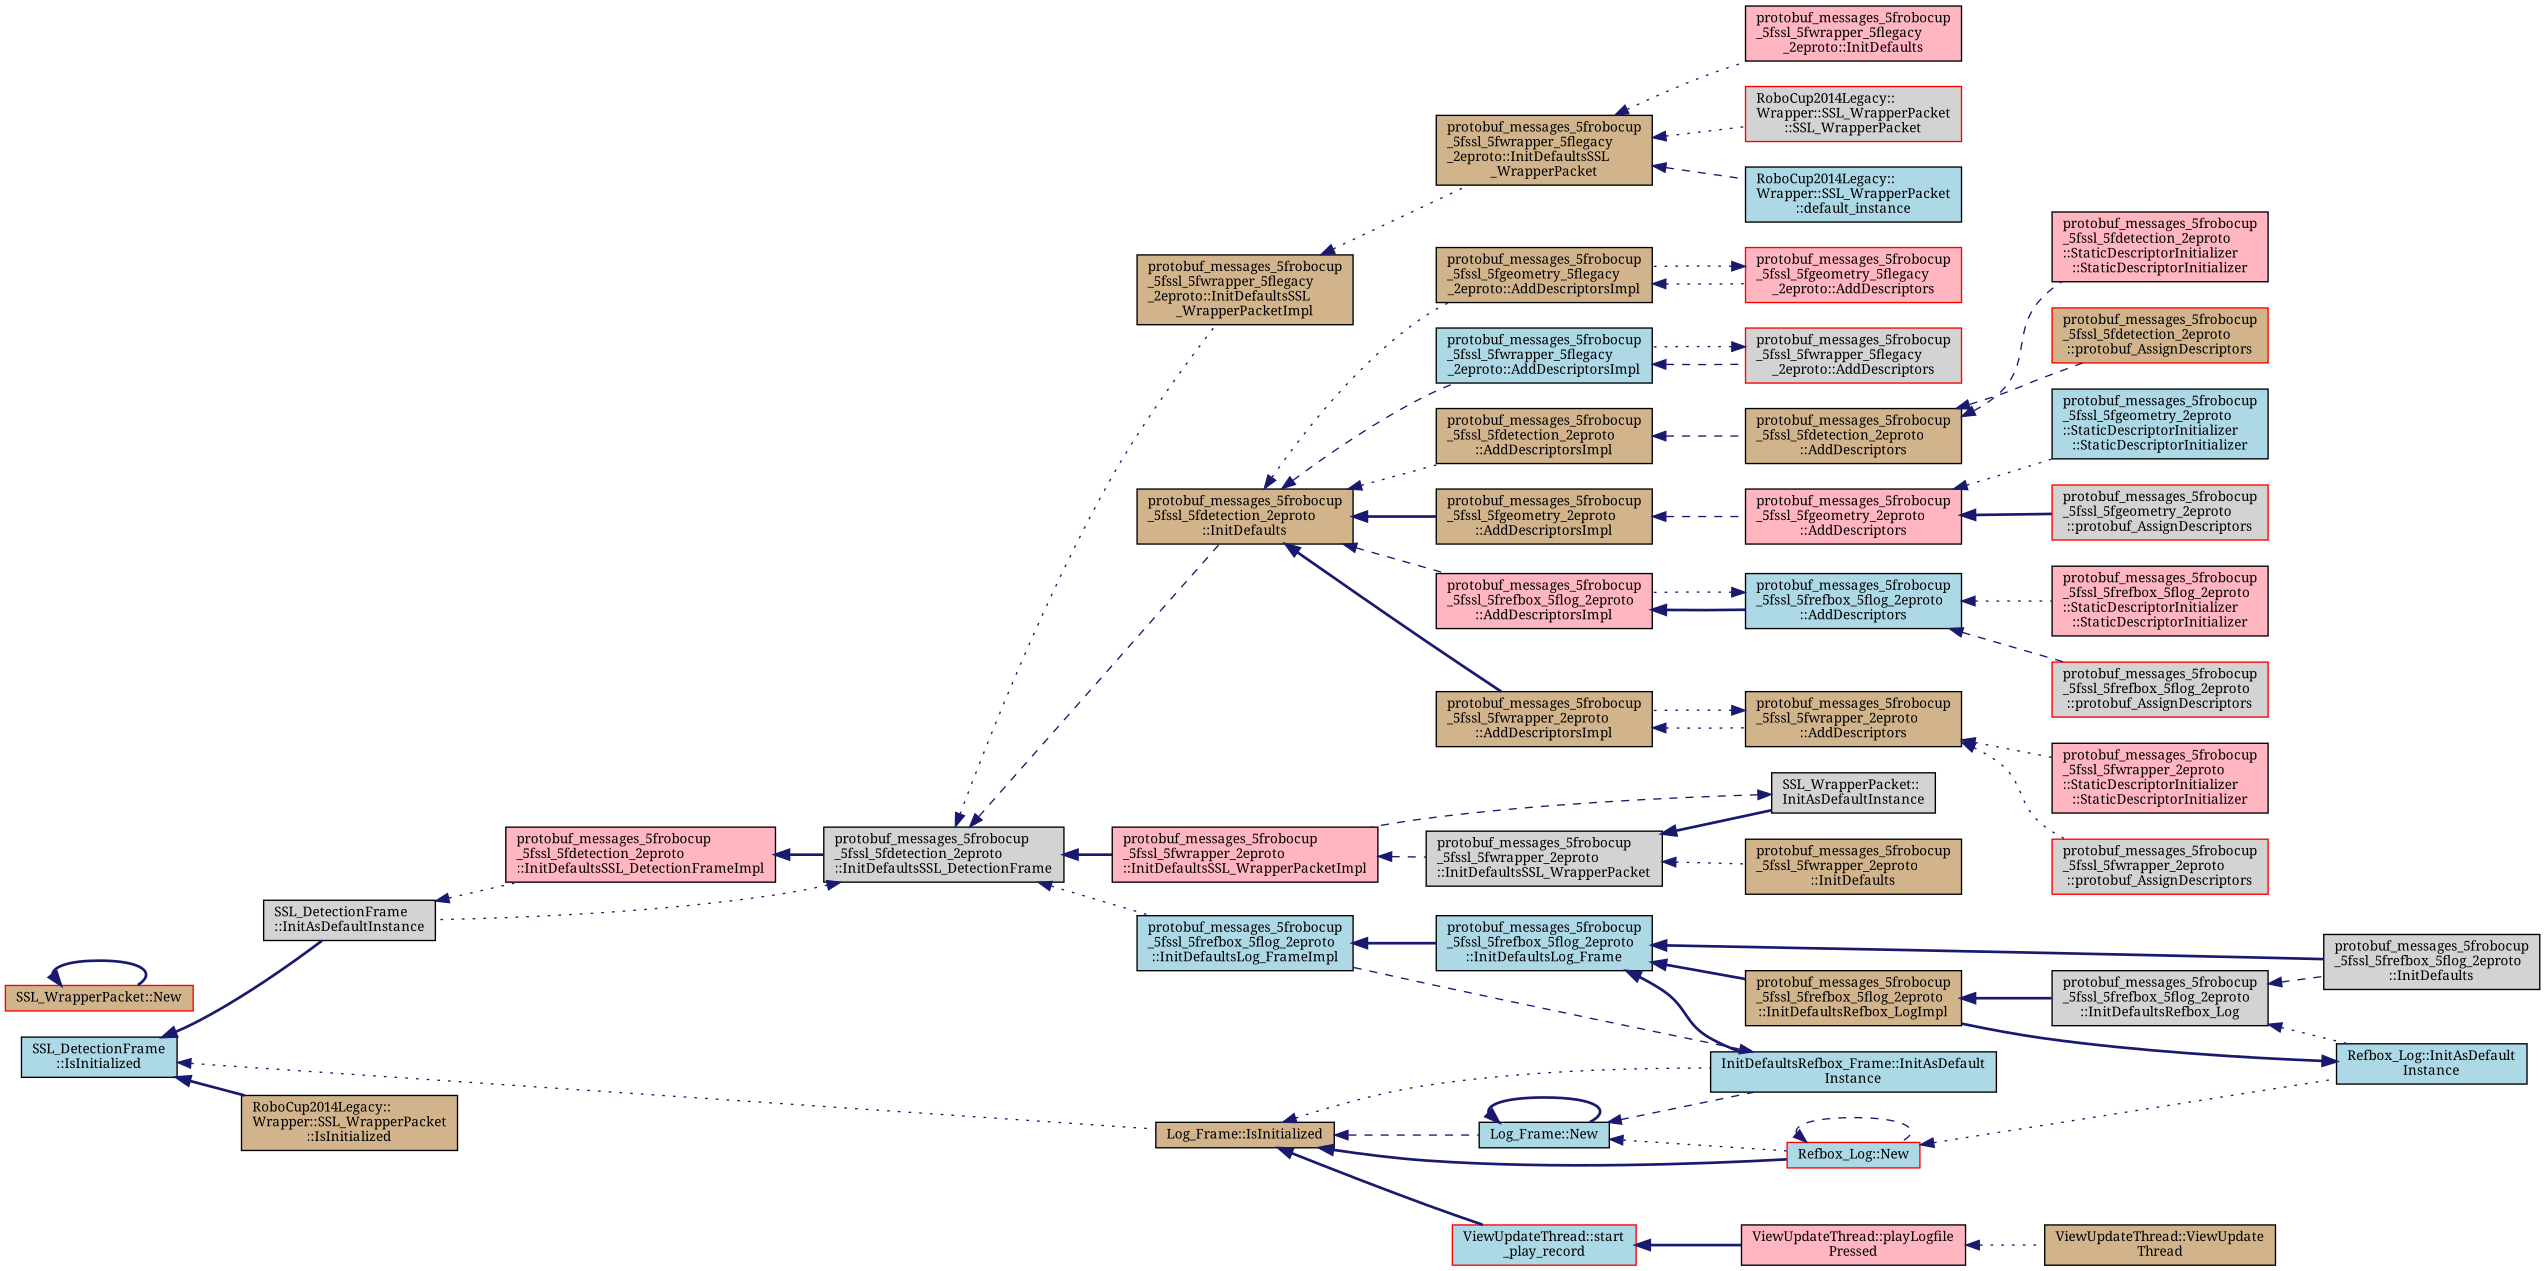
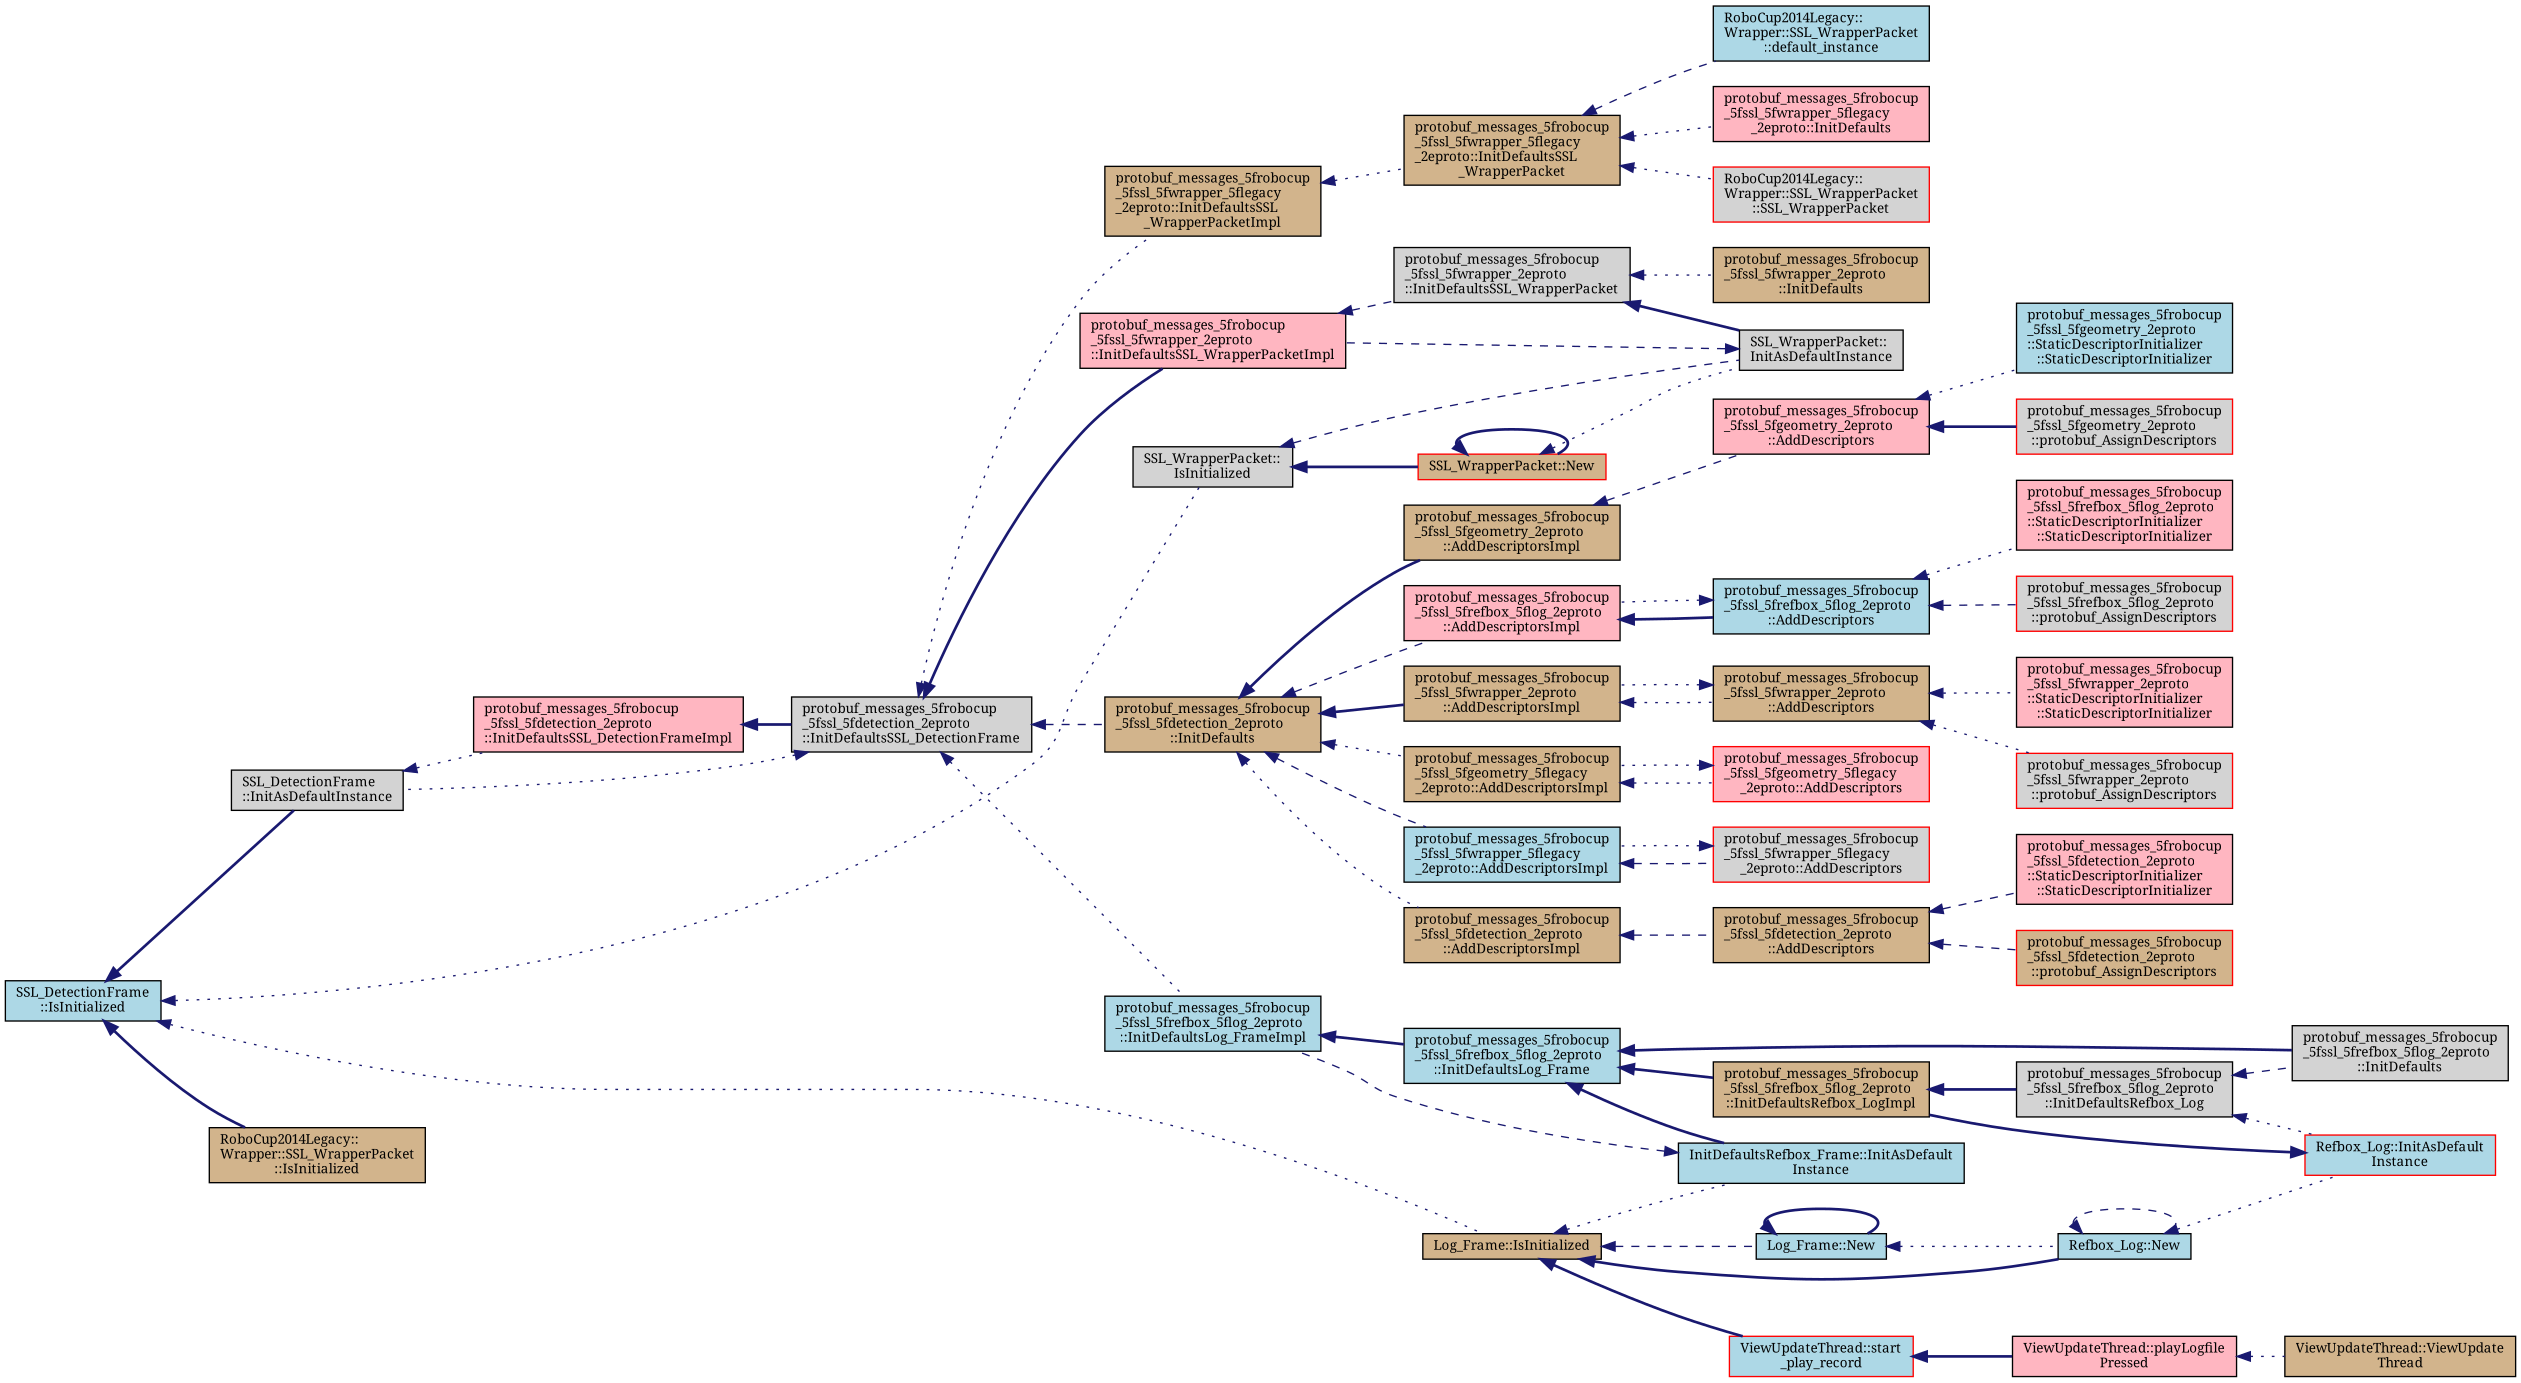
edge "SSL_WrapperPacket:: InitAsDefaultInstance" -> "SSL_WrapperPacket::New": added
node "SSL_WrapperPacket:: IsInitialized": added
node "Refbox_Log::InitAsDefault Instance": color black -> red
edge "InitDefaultsRefbox_Frame::InitAsDefault Instance" -> "Log_Frame::New": removed
node "Refbox_Log::New": color red -> black
